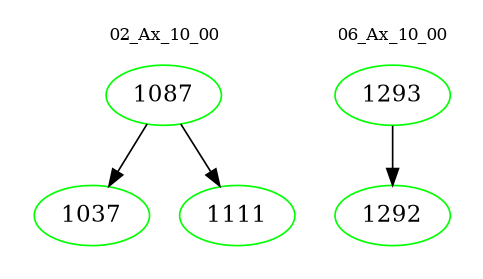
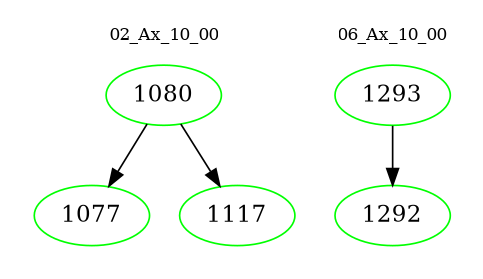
node "1087": label "1087" -> "1080"
node "1037": label "1037" -> "1077"
node "1111": label "1111" -> "1117"
